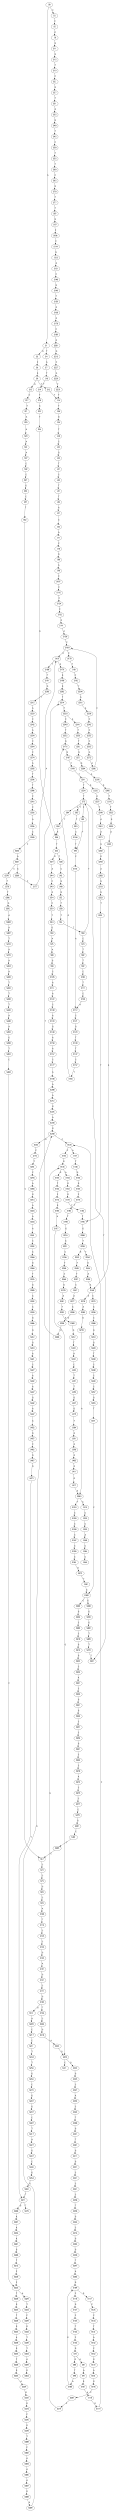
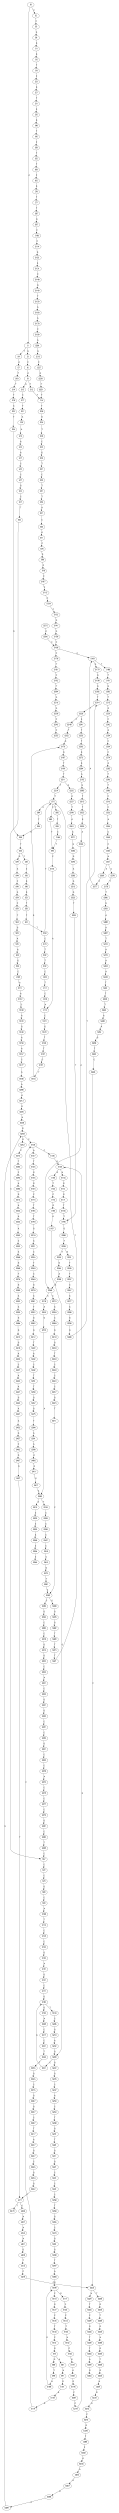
node "S265": removed
edge "S75" -> "S421": reversed
edge "S221" -> "S182": added, label "G"
